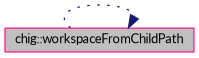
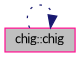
node "chig::workspaceFromChildPath": label "chig::workspaceFromChildPath" -> "chig::chig"
